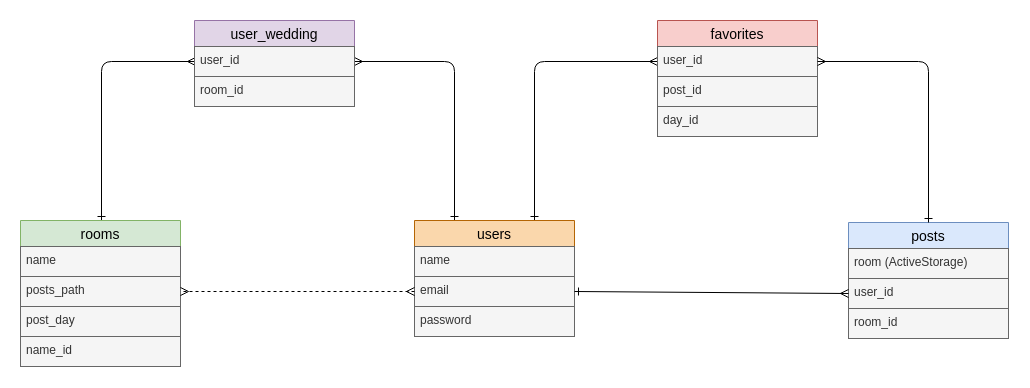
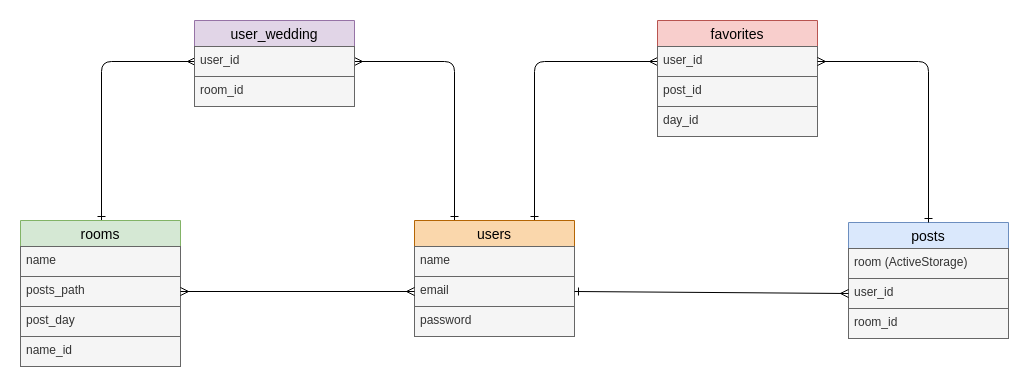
edge "posts_path" -- "email": style dashed -> solid
